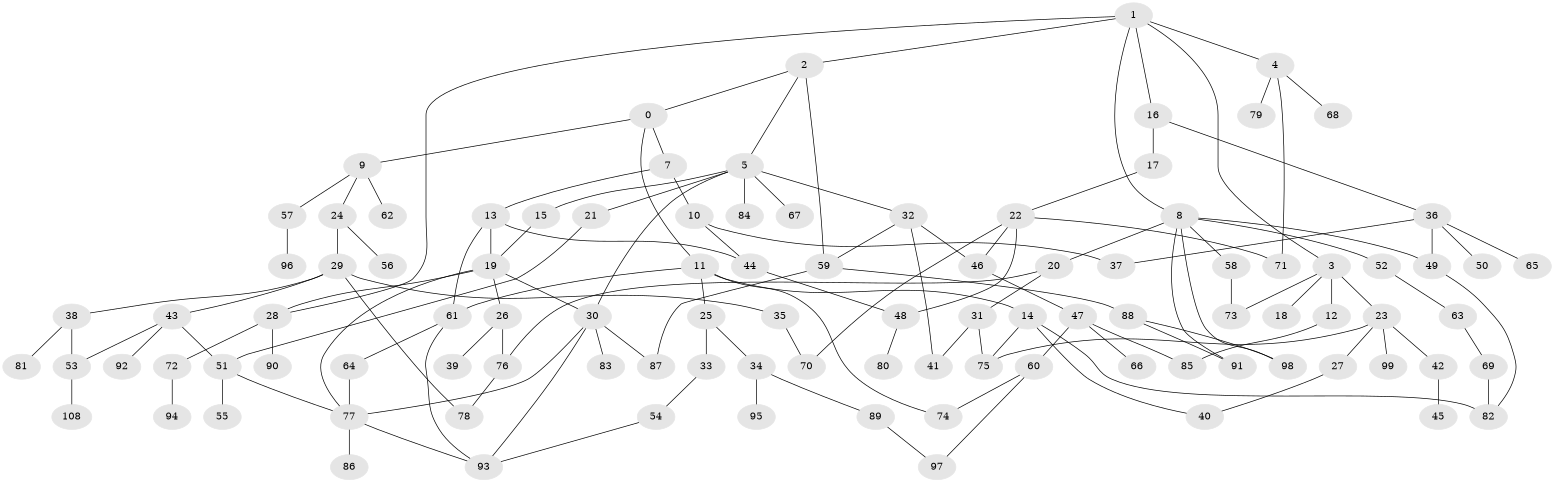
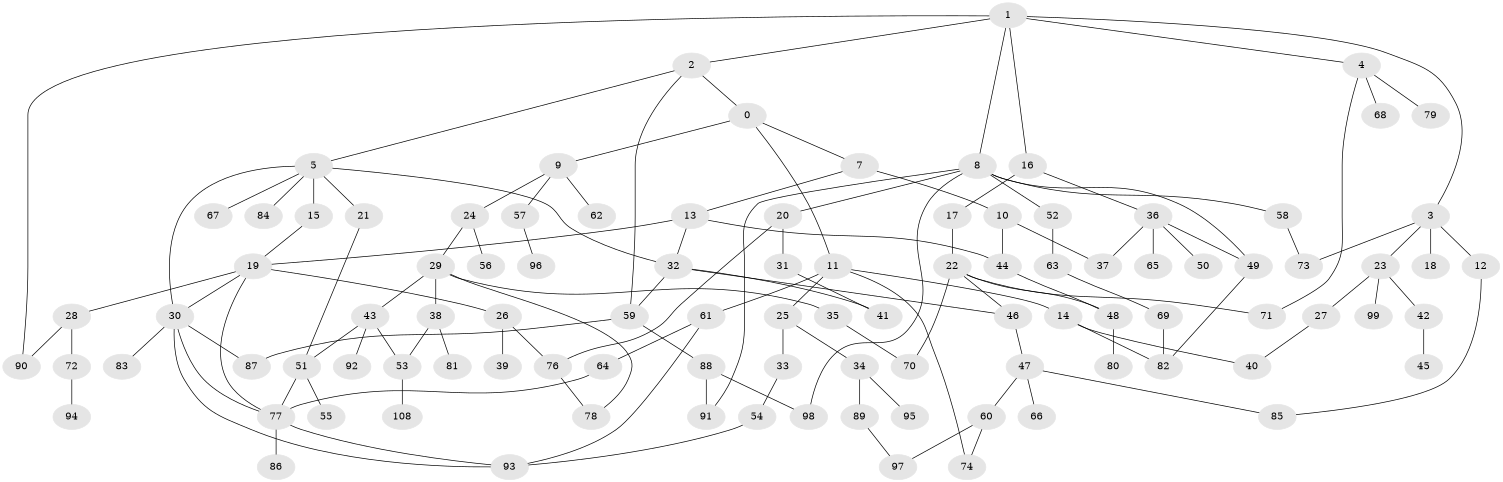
edge "1" -- "28": now "1" -- "90"
edge "13" -- "61": now "13" -- "32"
node "75": removed
